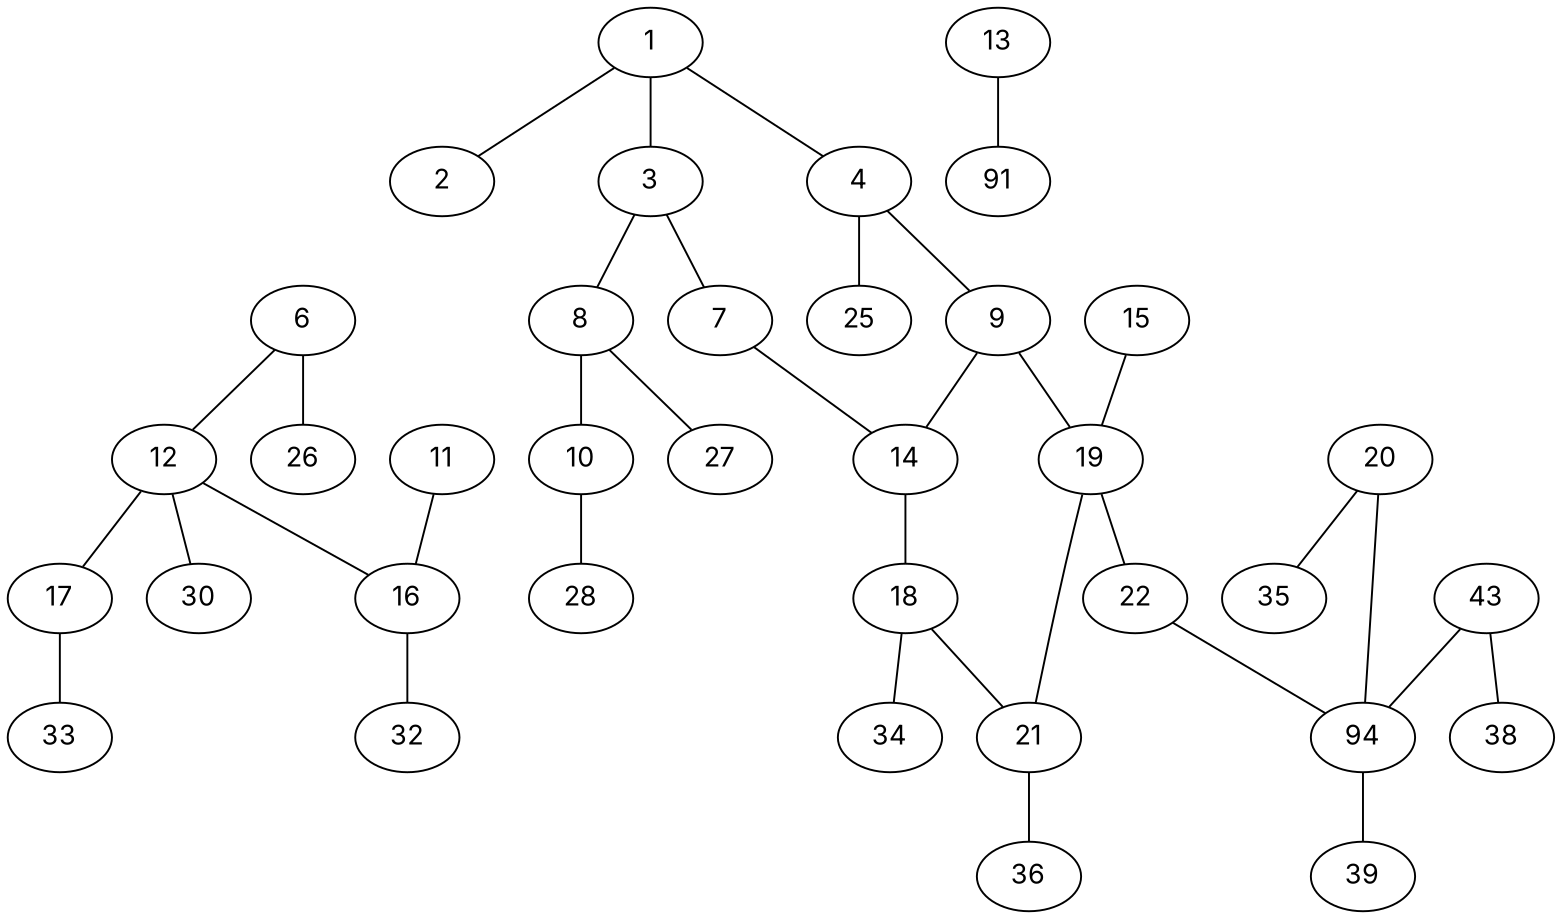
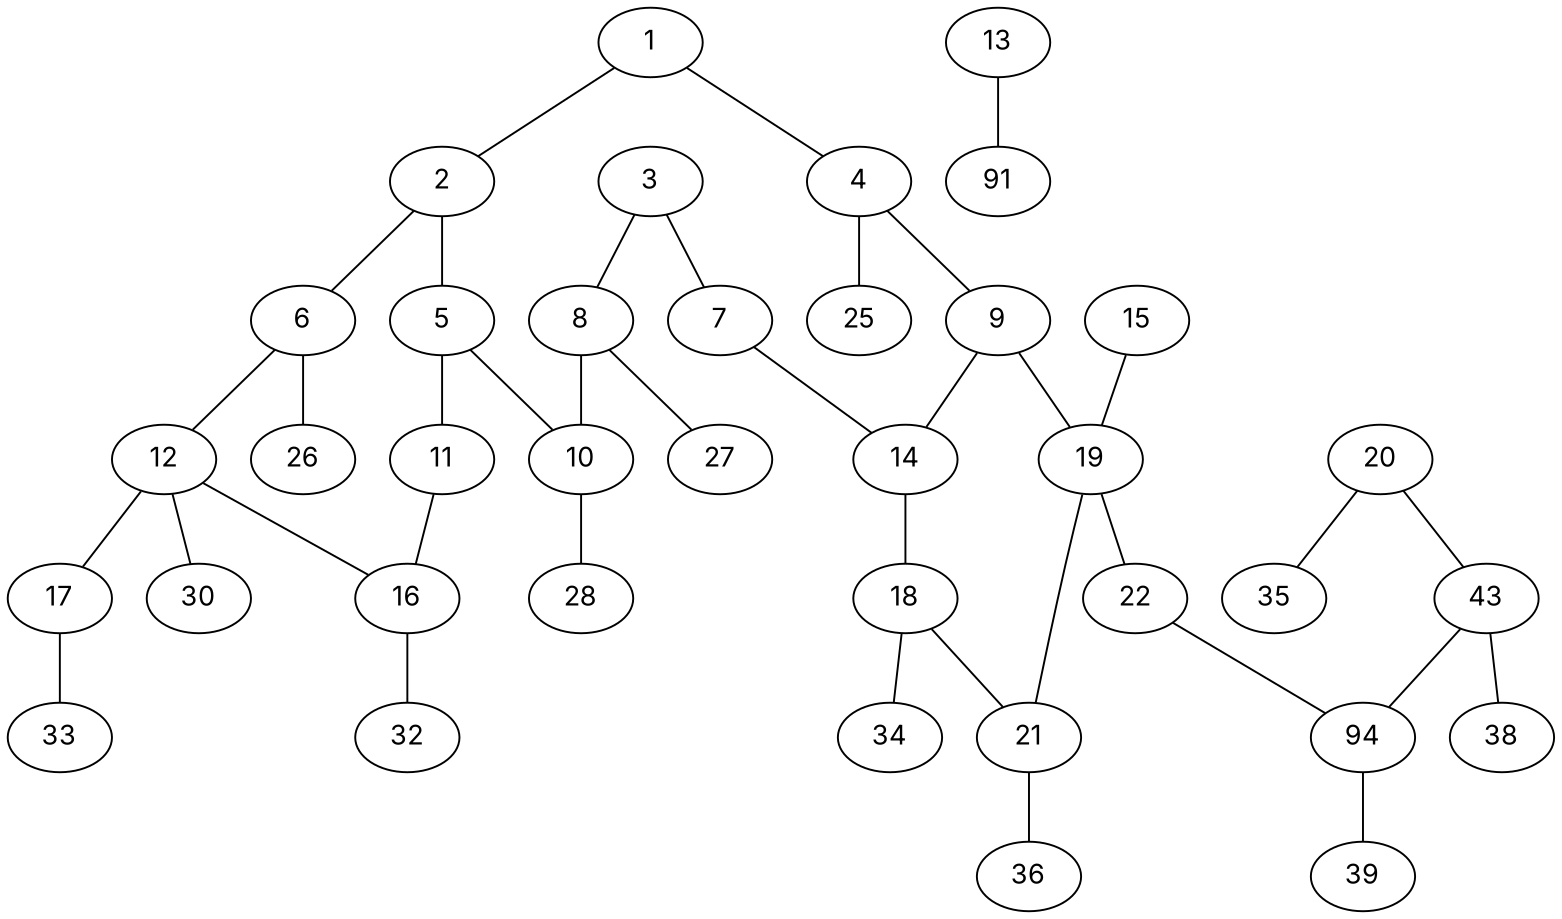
edge "1" -- "3": removed
edge "2" -- "6": added
node "5": added
edge "20" -- "94": now "20" -- "43"
